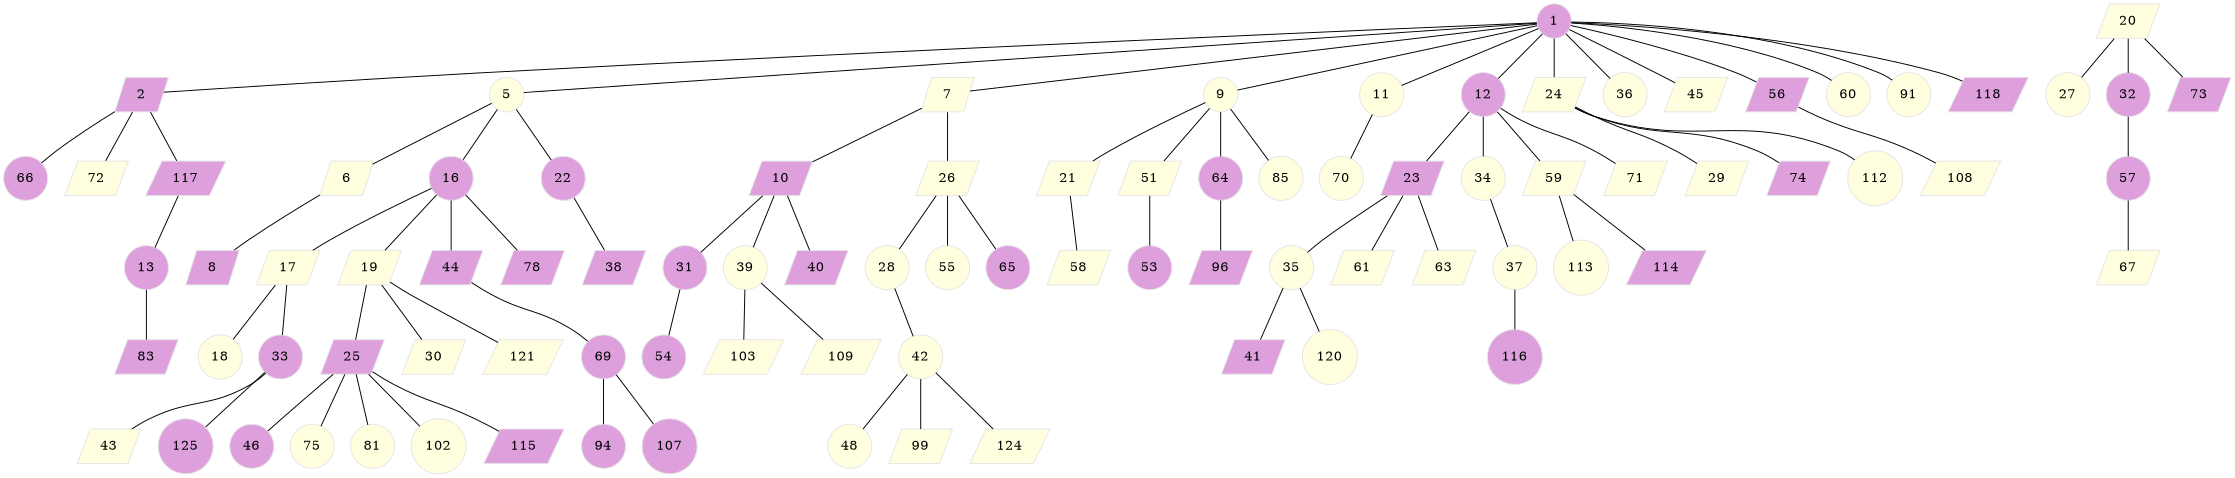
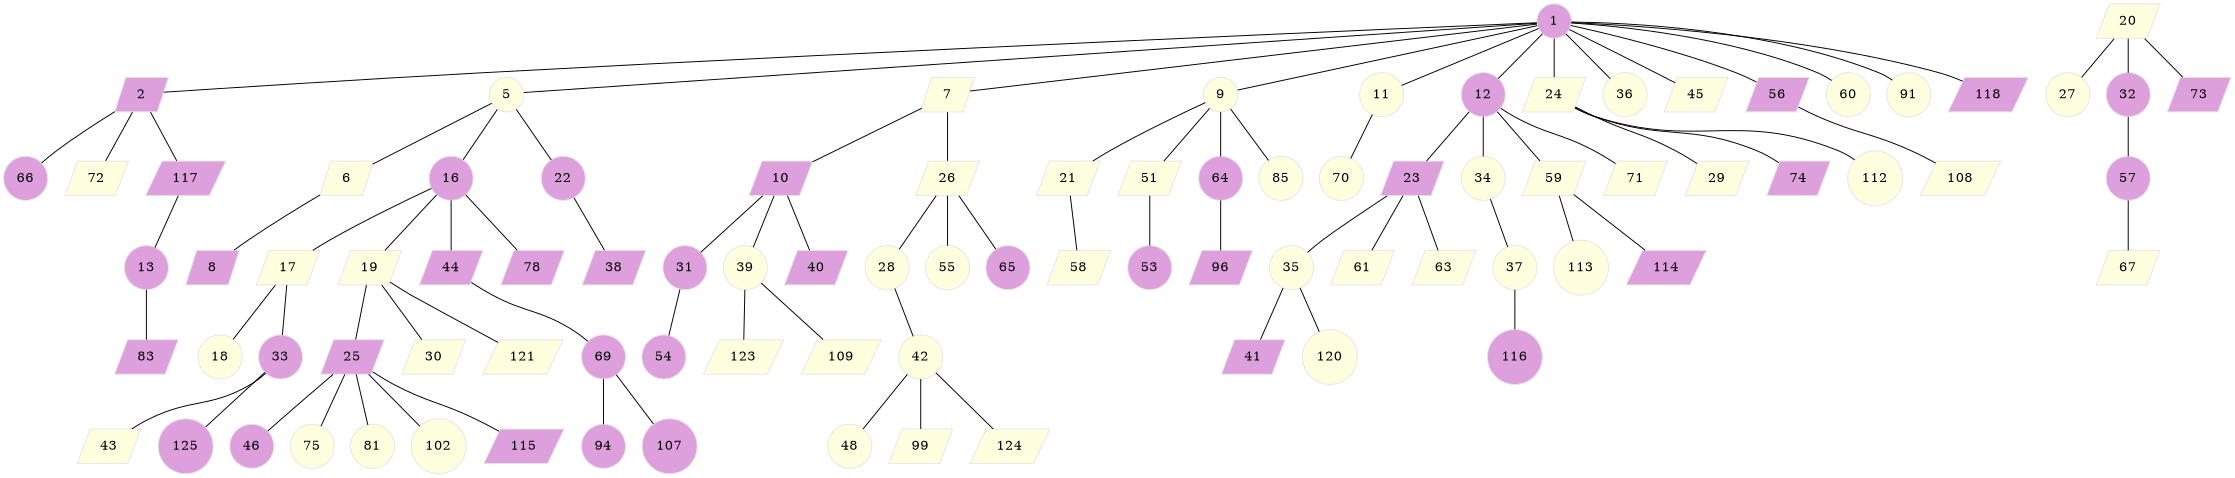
node "103": label "103" -> "123"
